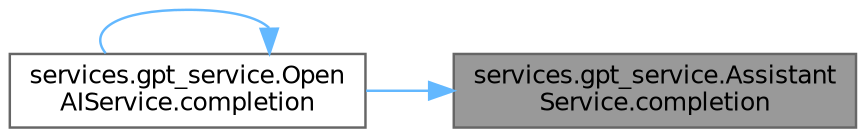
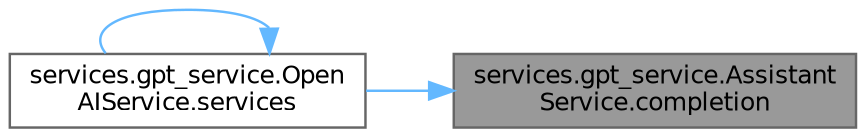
node "services.gpt_service.Open AIService.completion": label "services.gpt_service.Open AIService.completion" -> "services.gpt_service.Open AIService.services"
